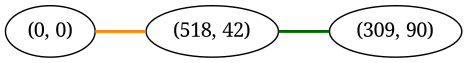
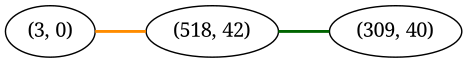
node "(0, 0)": label "(0, 0)" -> "(3, 0)"
node "(309, 90)": label "(309, 90)" -> "(309, 40)"
